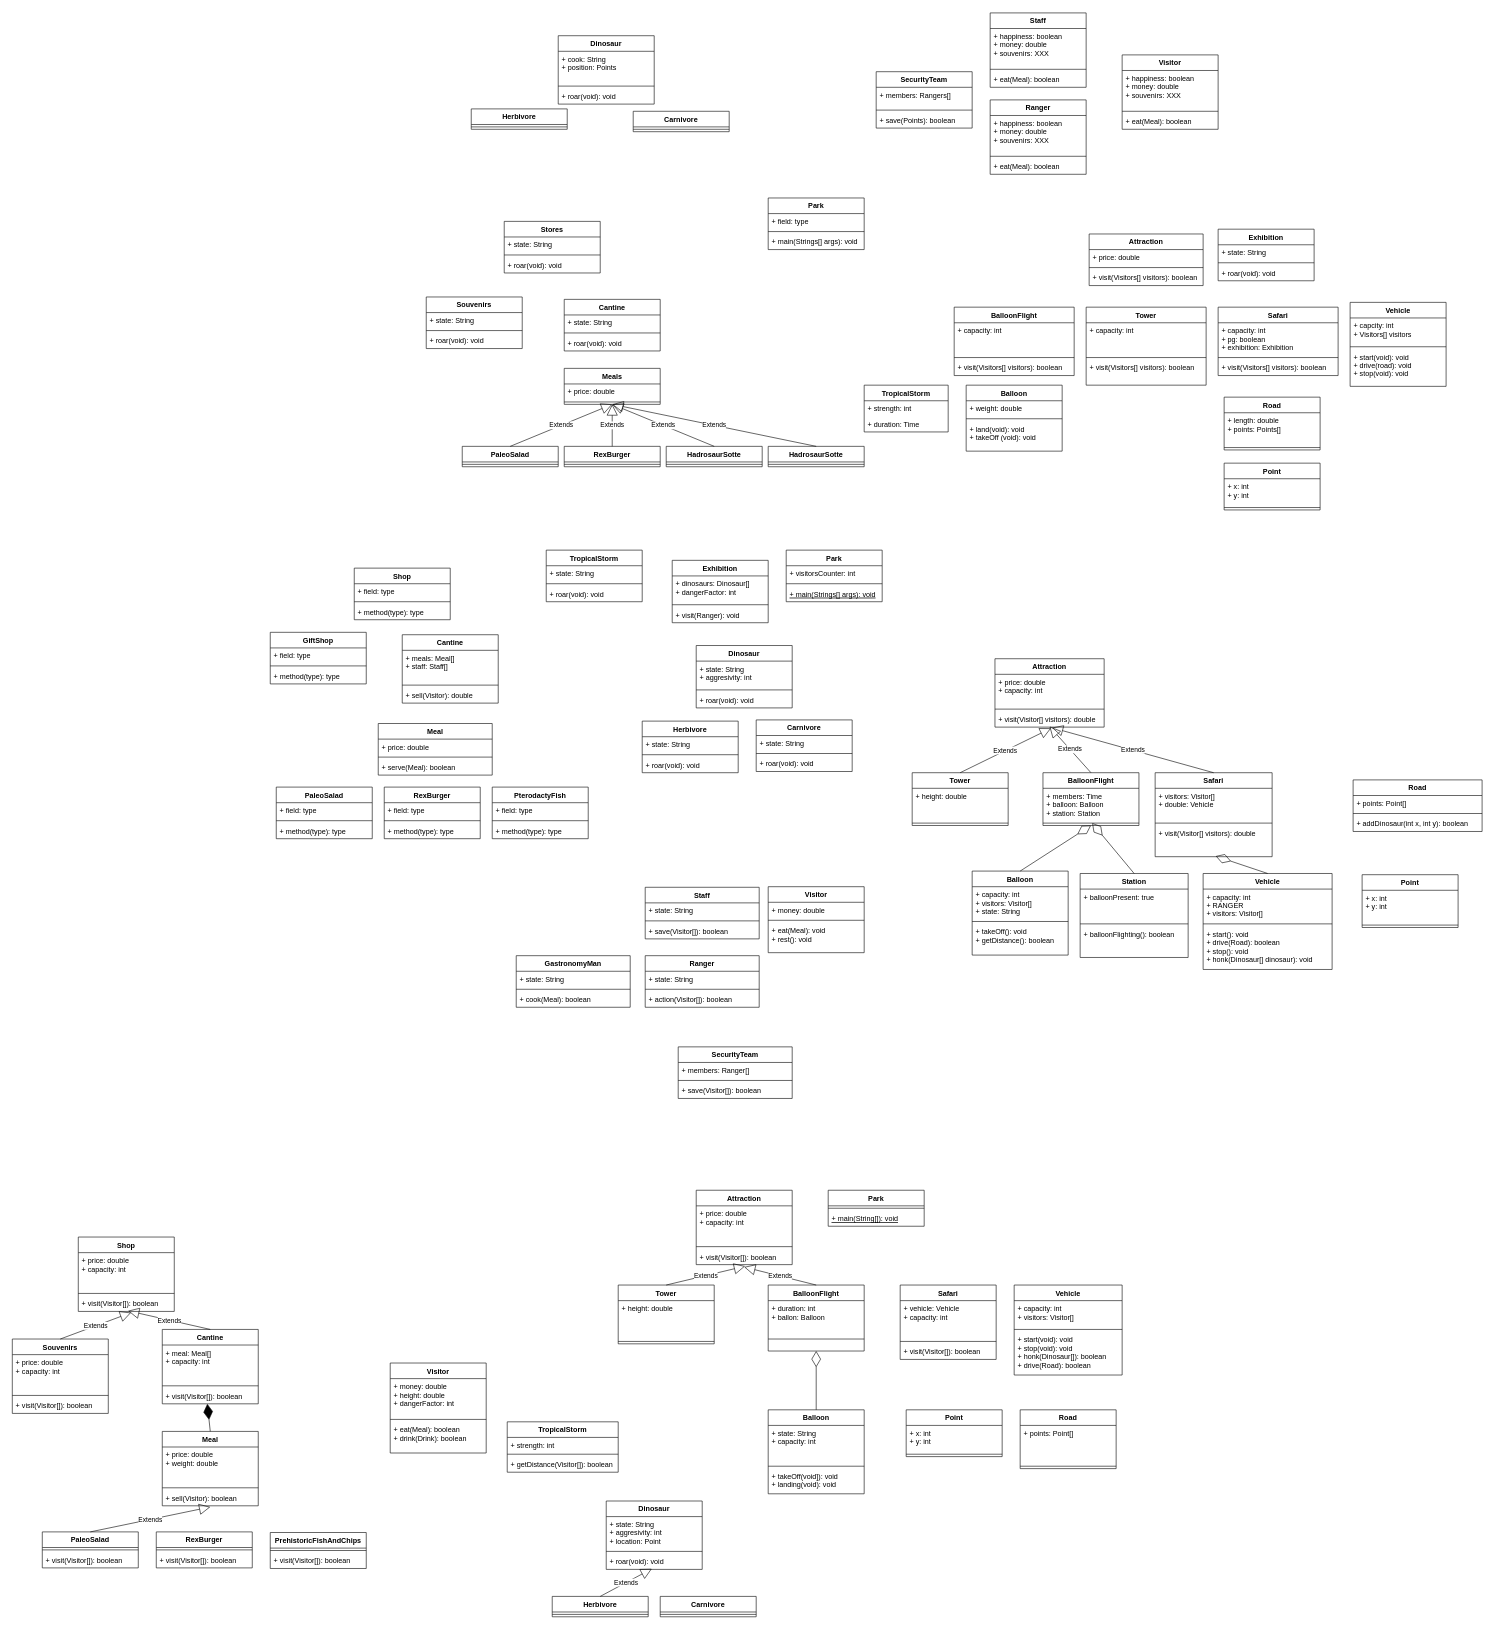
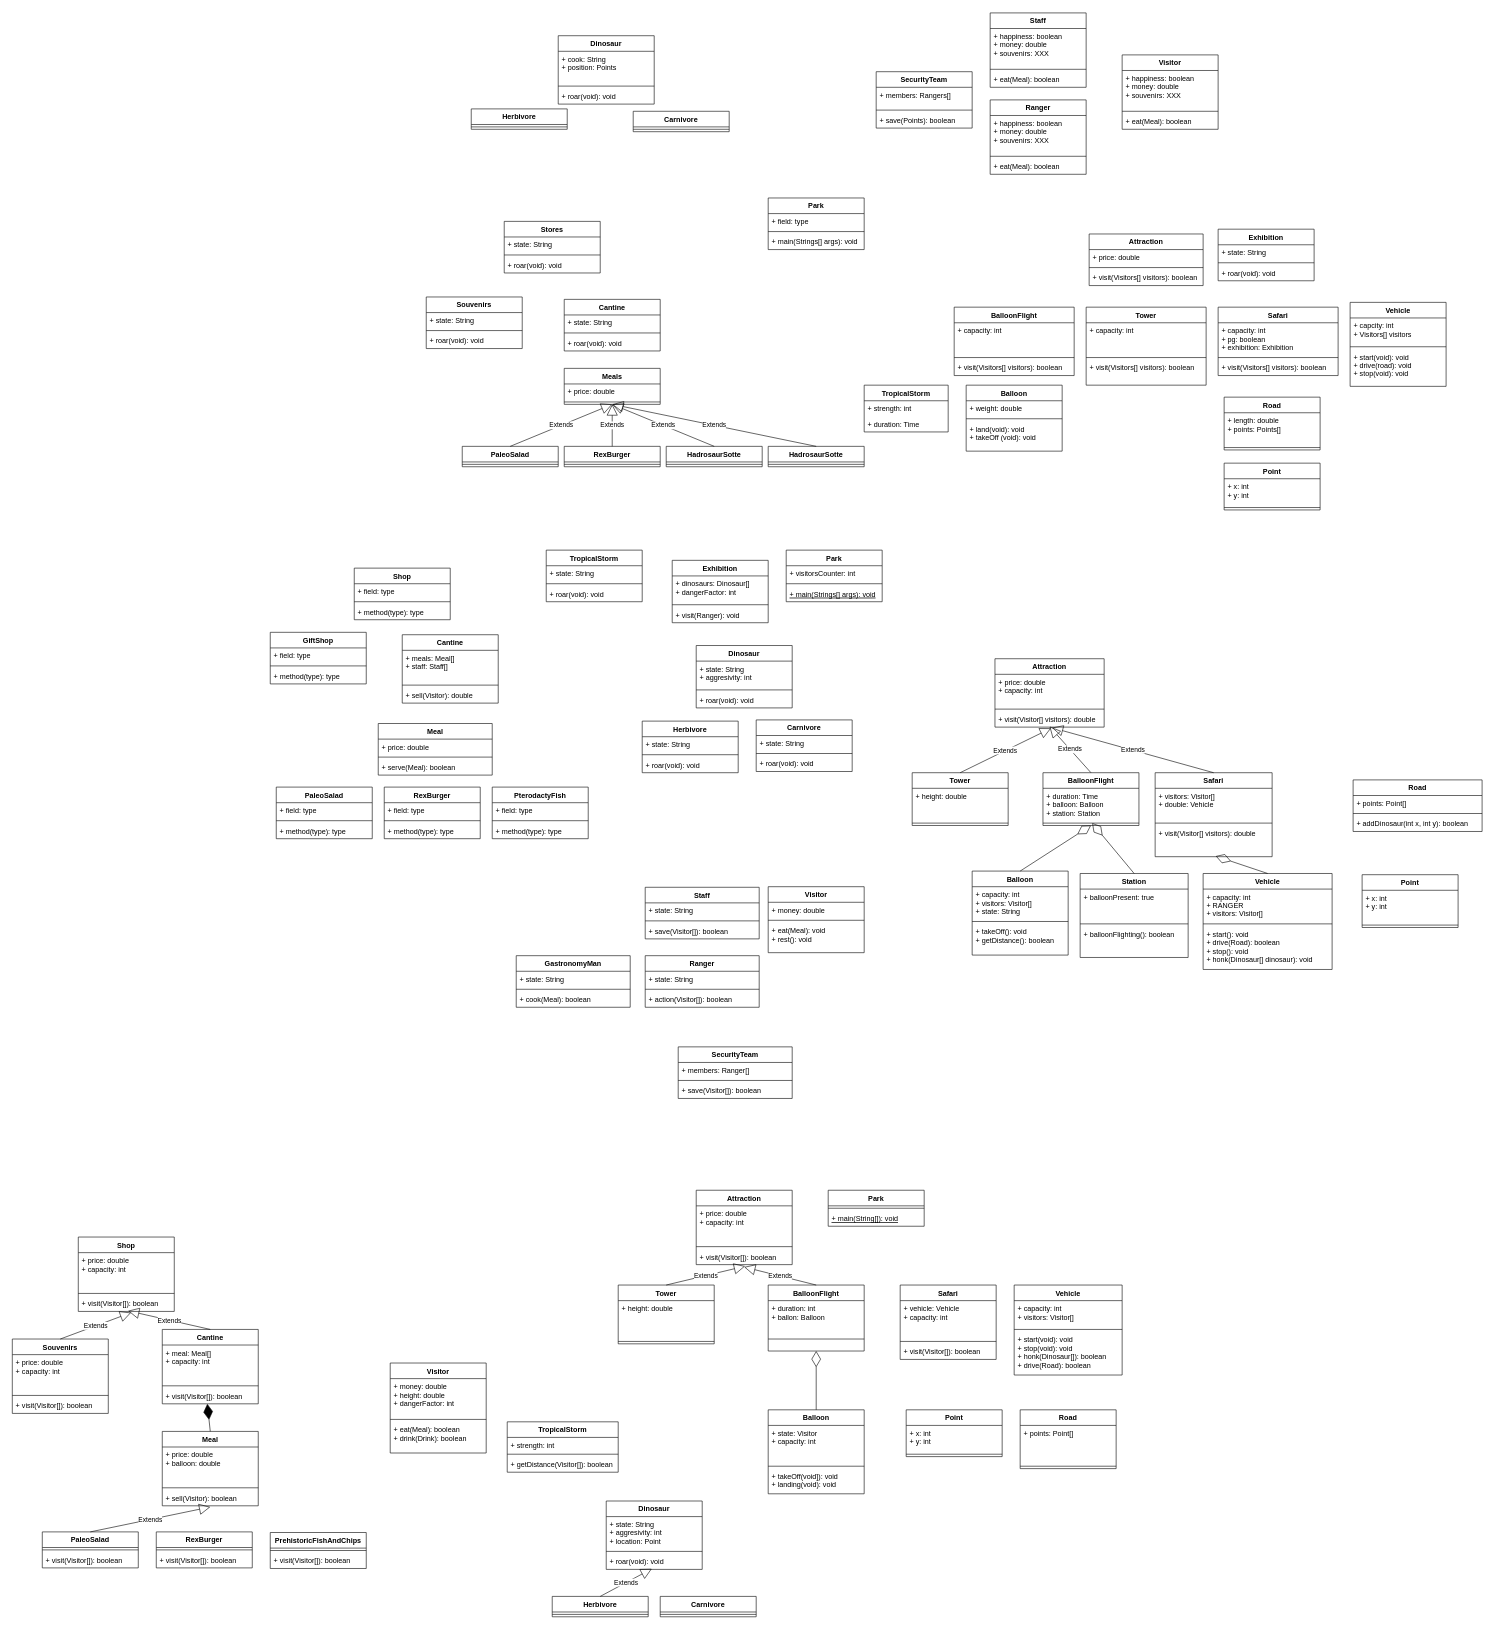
node "+ members: Time + balloon: Balloon + station: Station": label "+ members: Time + balloon: Balloon + station: Station" -> "+ duration: Time + balloon: Balloon + station: Station"
node "+ state: String + capacity: int": label "+ state: String + capacity: int" -> "+ state: Visitor + capacity: int"
node "+ price: double + weight: double": label "+ price: double + weight: double" -> "+ price: double + balloon: double"
